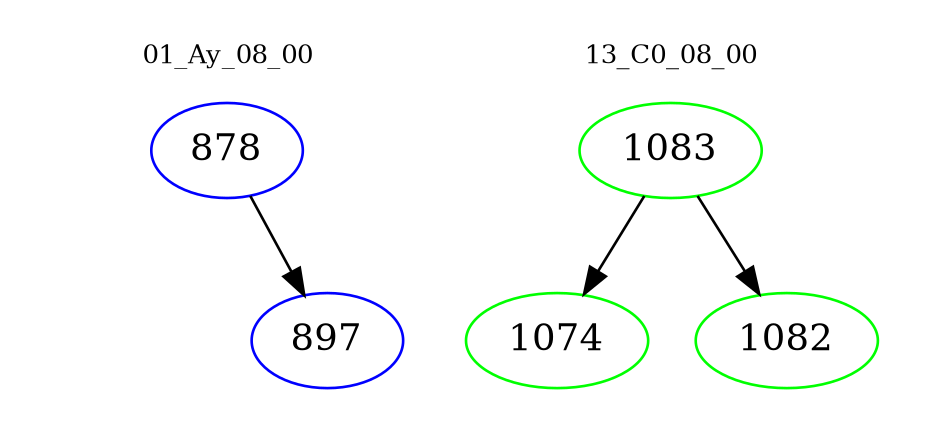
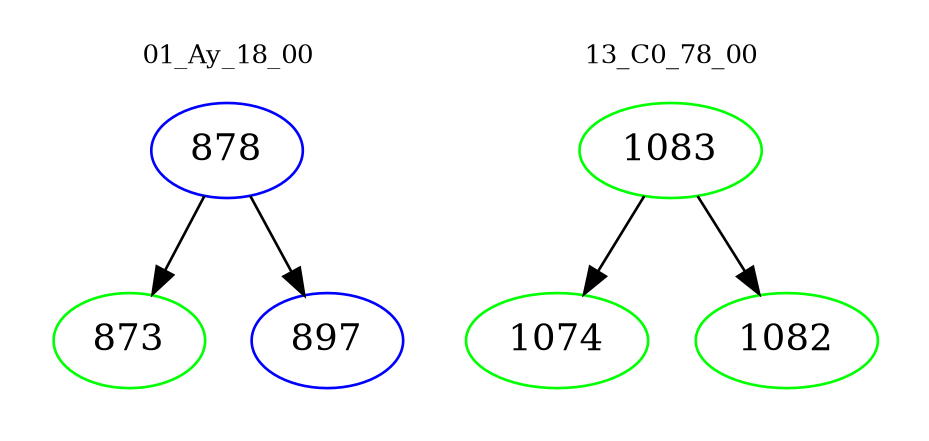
cluster "01_Ay_08_00": label "01_Ay_08_00" -> "01_Ay_18_00"
cluster "13_C0_08_00": label "13_C0_08_00" -> "13_C0_78_00"
node "873": added
